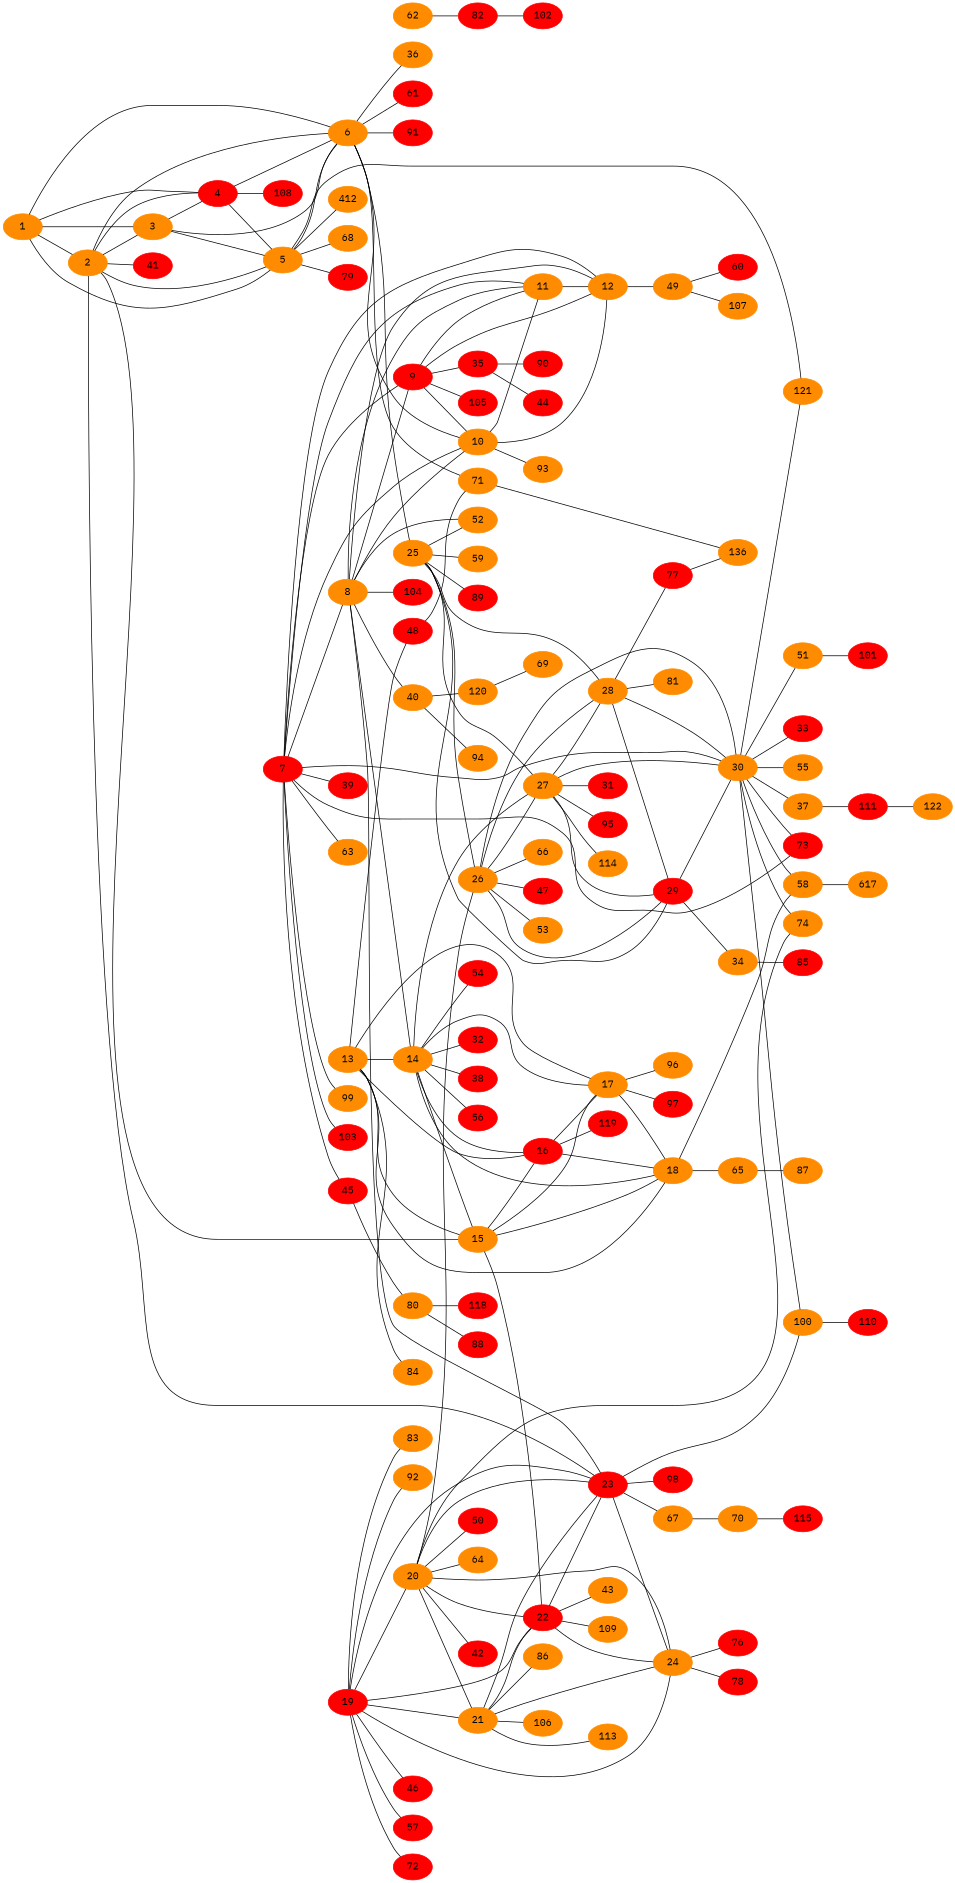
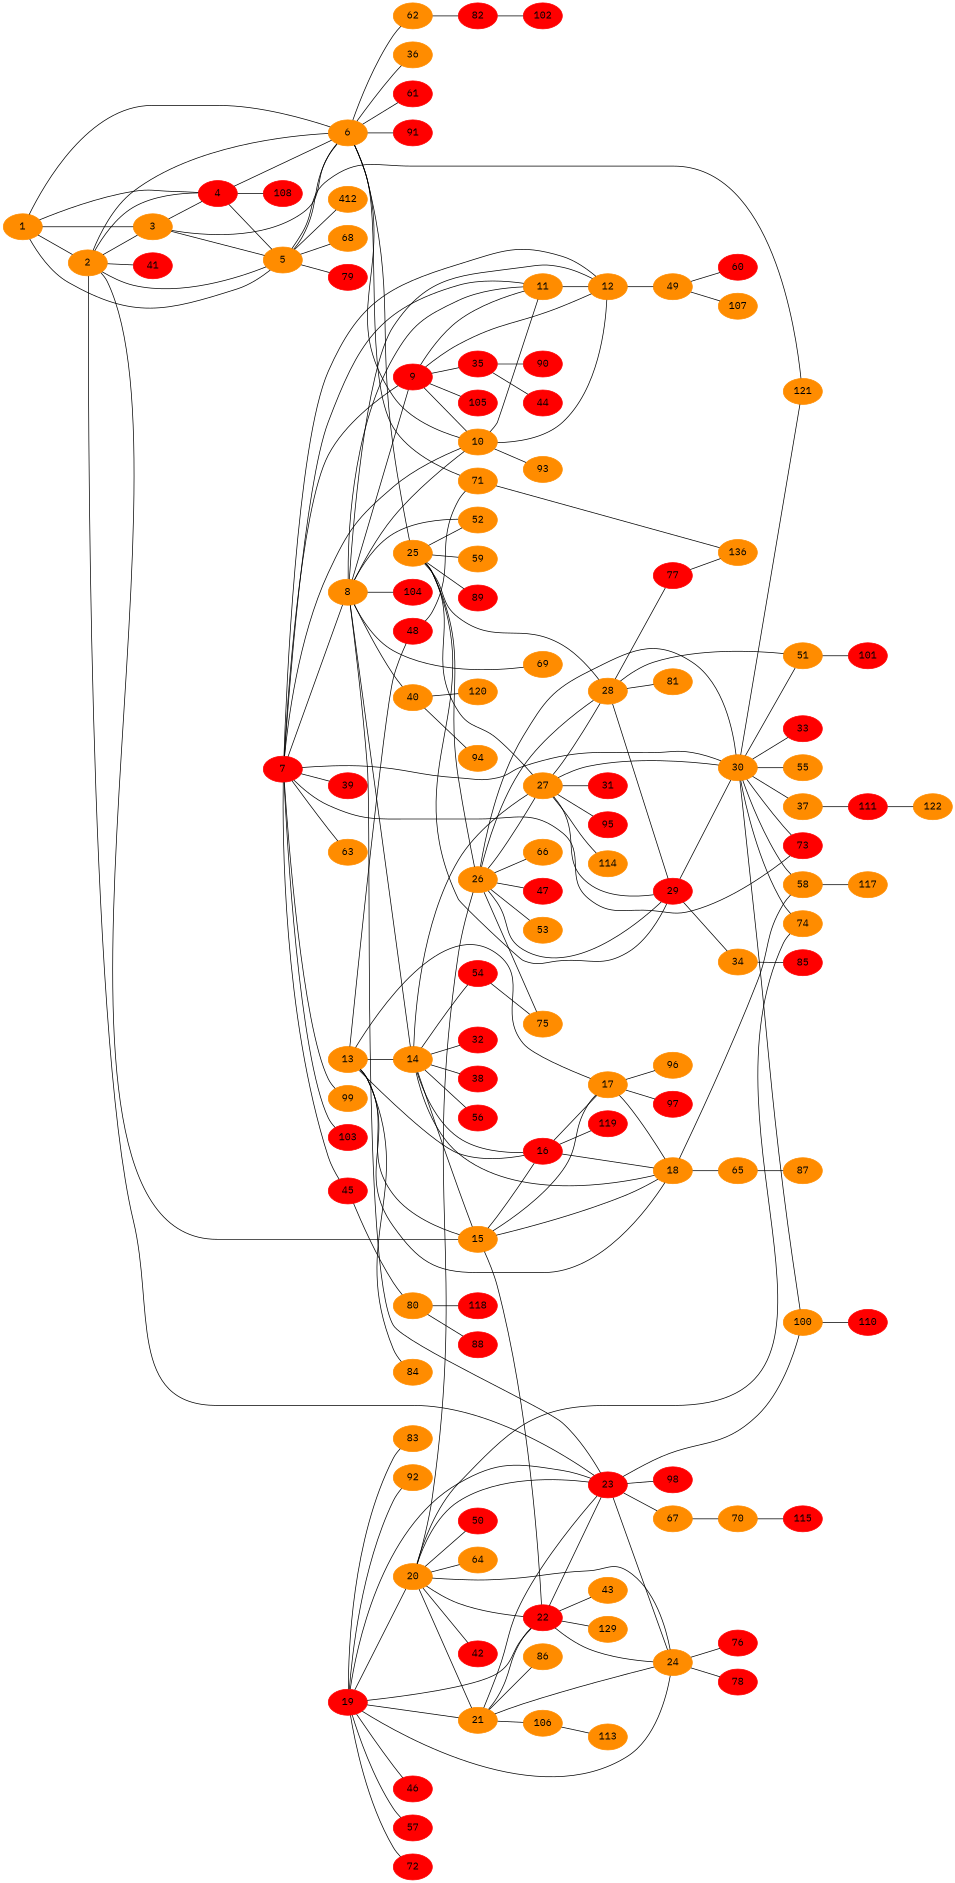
edge "62" -- "6": added
edge "69" -- "120": now "69" -- "8"
edge "28" -- "30": now "28" -- "51"
node "617": label "617" -> "117"
node "75": added
edge "14" -- "17": removed
node "109": label "109" -> "129"
edge "21" -- "113": now "106" -- "113"
